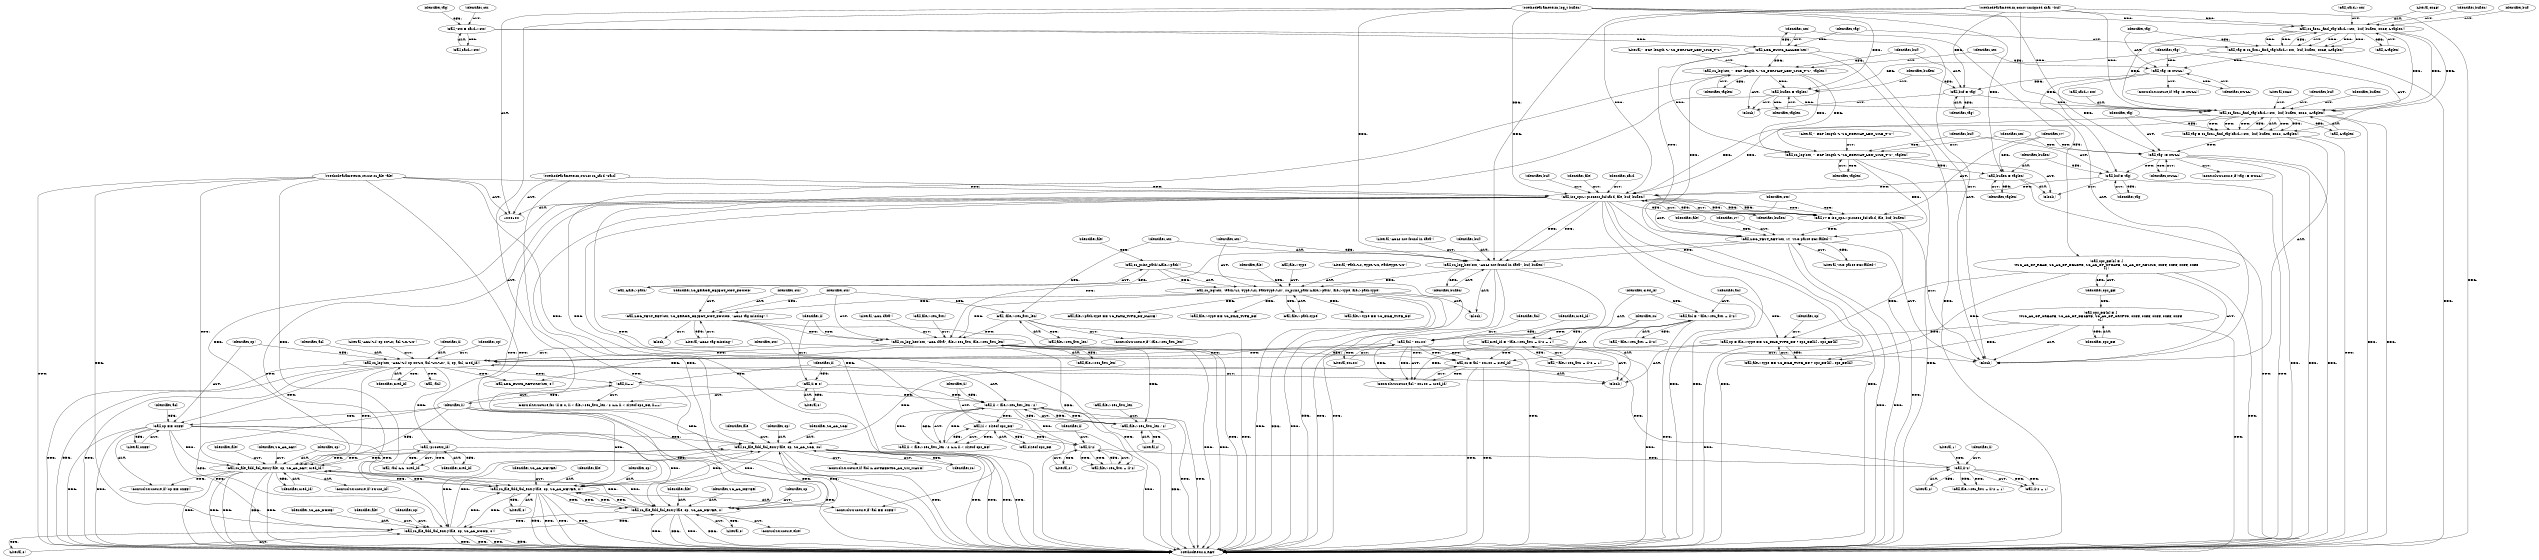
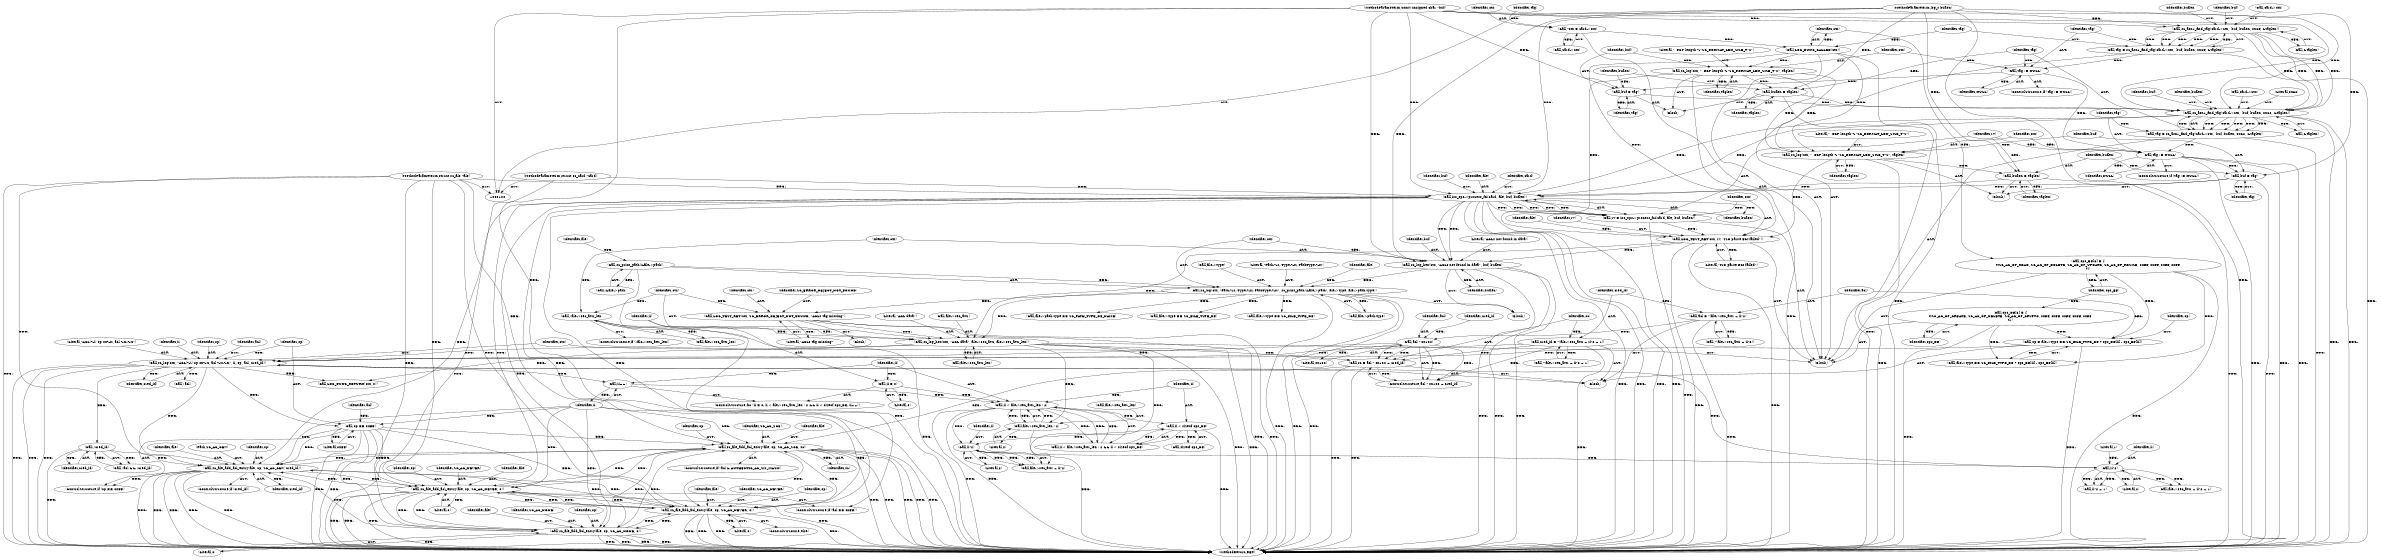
node "(Literal,0x6F)": removed
edge "(Call,iso_ops->process_fci(card, file, buf, buflen))" -> "1000100": now "(MethodParameterIn,const unsigned char *buf)" -> "1000100"
edge "(MethodParameterIn,log_t buflen)" -> "(MethodReturn,RET)": label "AST: " -> "DDG: "
edge "(Call,sc = acl * 0x100 + cred_id)" -> "(Call,sc_file_add_acl_entry(file, op, SC_AC_SCB, sc))": label "DDG: " -> "CFG: "
node "(Identifier,SC_AC_CHV)": label "(Identifier,SC_AC_CHV)" -> "(Path,SC_AC_CHV)"
node "(Call,!process_id)": label "(Call,!process_id)" -> "(Call,!cred_id)"
node "(ControlStructure,if (struct_id))": label "(ControlStructure,if (struct_id))" -> "(ControlStructure,if (cred_id))"
edge "(Call,sc_file_add_acl_entry(file, op, SC_AC_NONE, 0))" -> "(Call,sc_file_add_acl_entry(file, op, SC_AC_CHV, cred_id))": added, label "DDG:"
